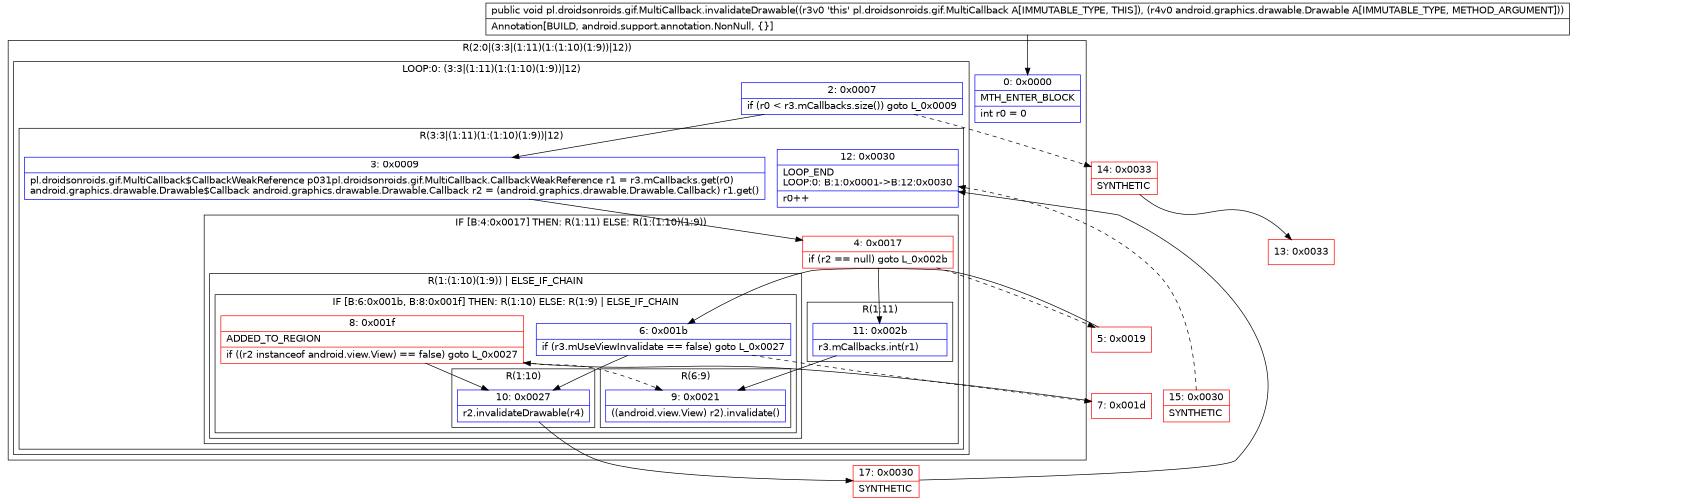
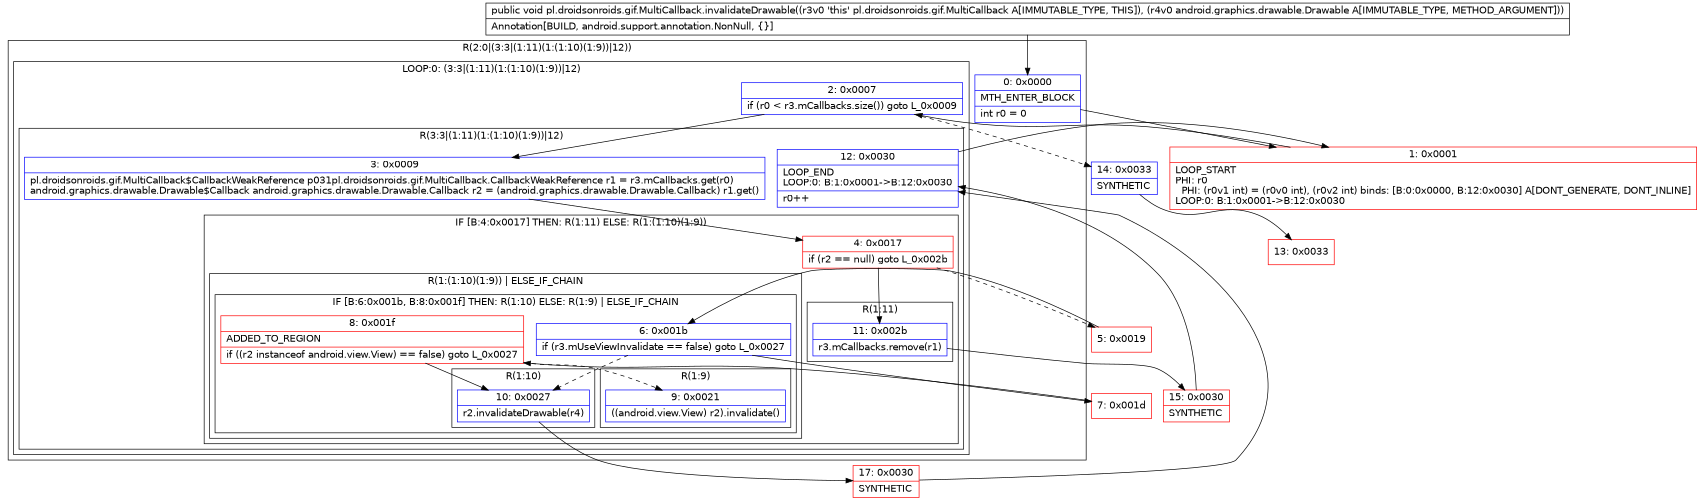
node "14: 0x0033": color red -> blue
node "1: 0x0001": added
edge "15: 0x0030" -> "12: 0x0030": style dashed -> solid
node "11: 0x002b": text "r3.mCallbacks.int(r1)" -> "r3.mCallbacks.remove(r1)"
edge "6: 0x001b" -> "10: 0x0027": style solid -> dashed
edge "11: 0x002b" -> "9: 0x0021": now "11: 0x002b" -> "15: 0x0030"
cluster "R(6:9)": label "R(6:9)" -> "R(1:9)"
edge "6: 0x001b" -> "7: 0x001d": style dashed -> solid
